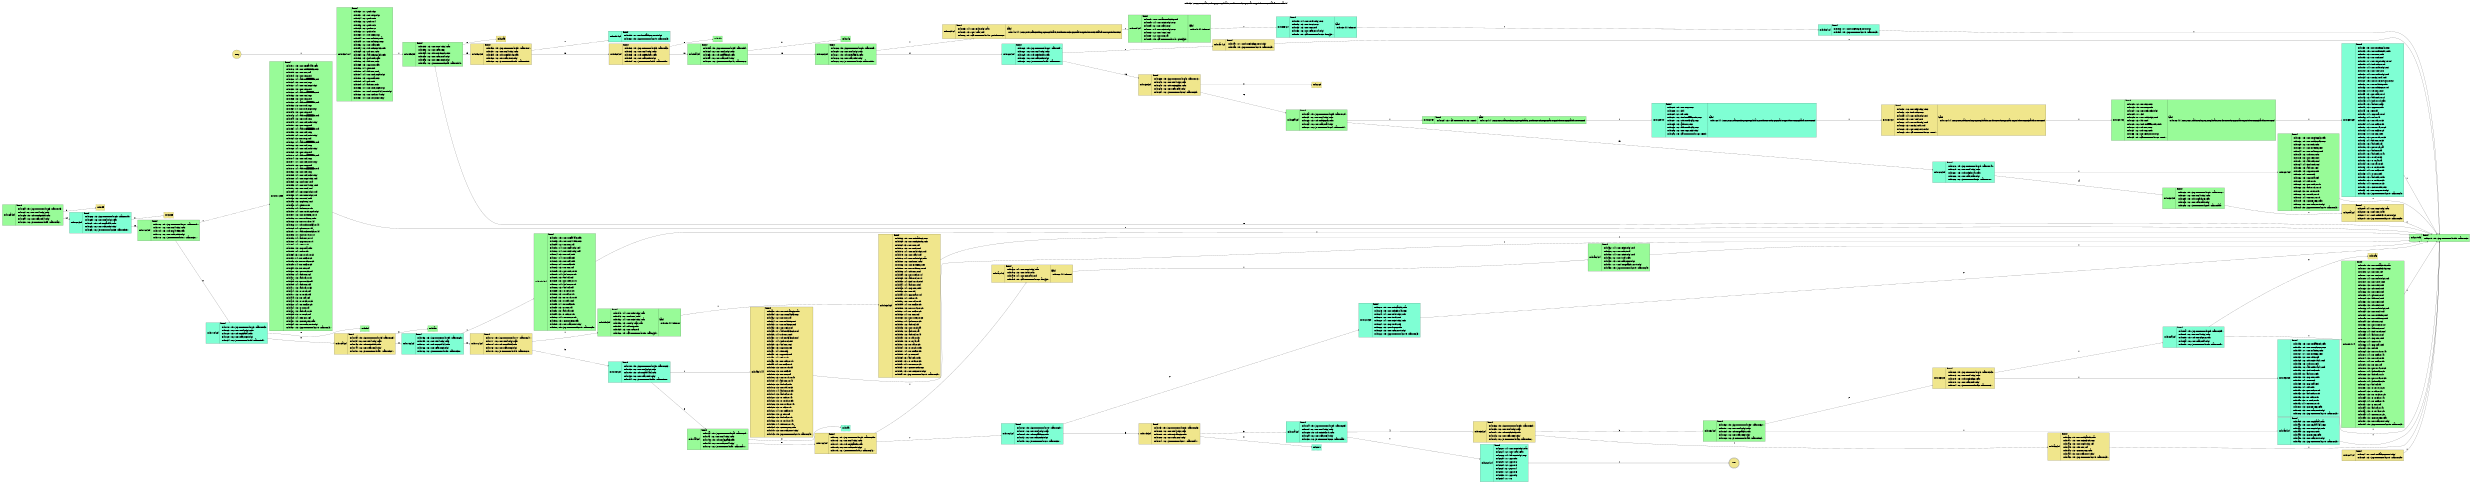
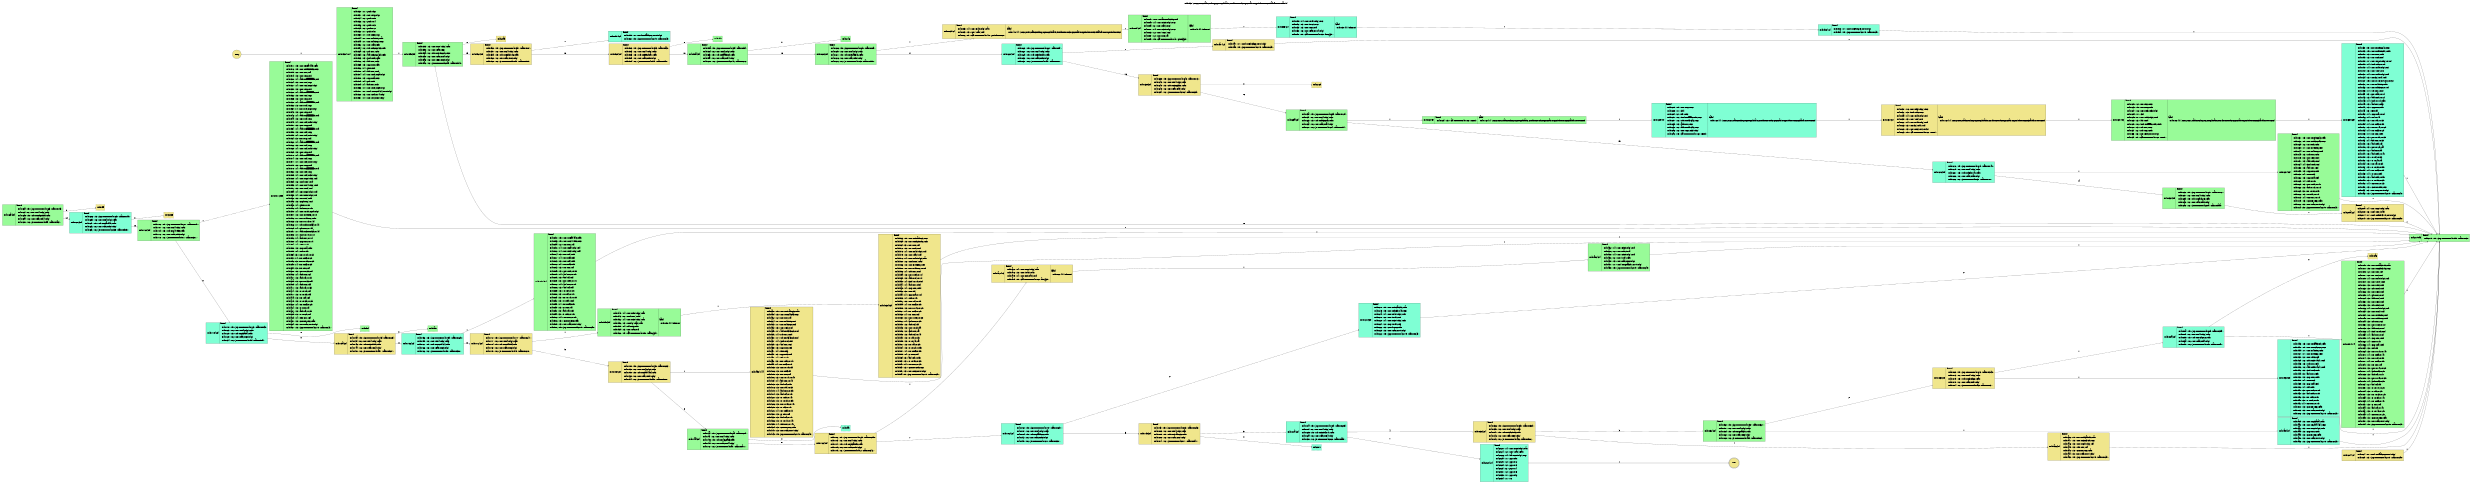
node "0x40178e [28]": fillcolor aquamarine -> khaki
